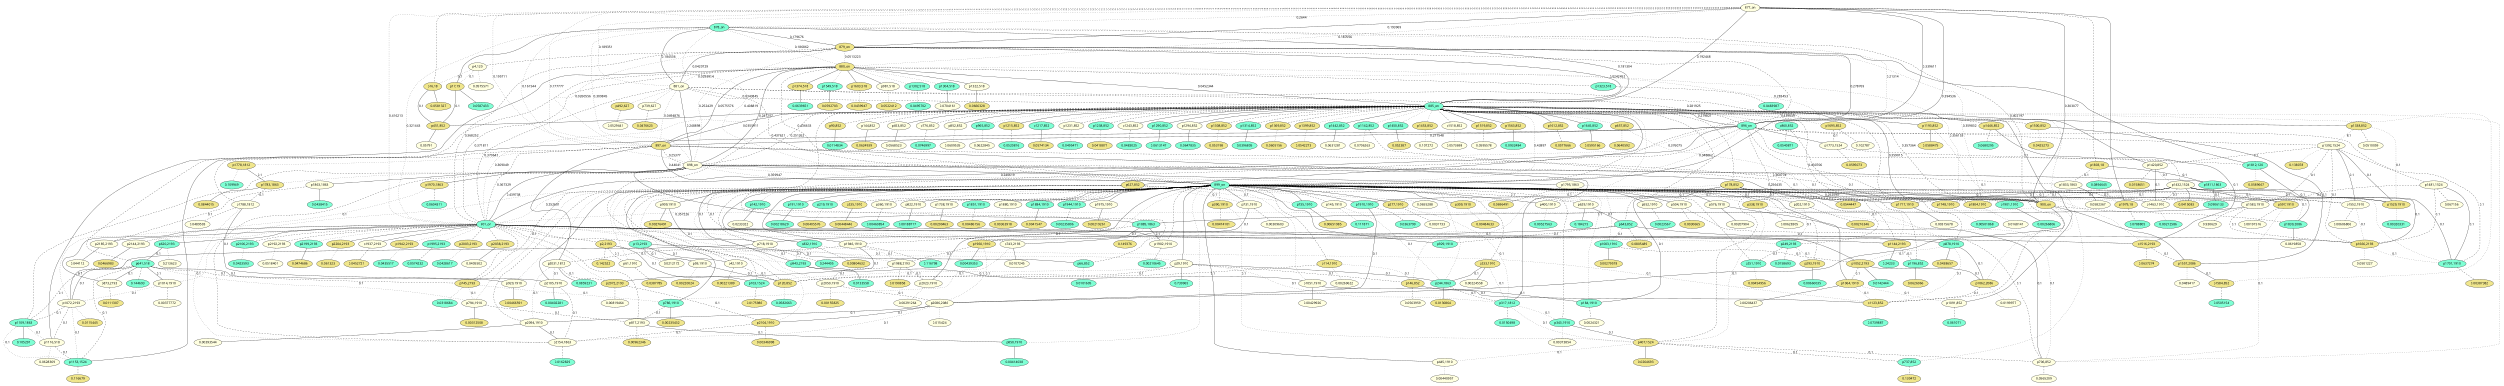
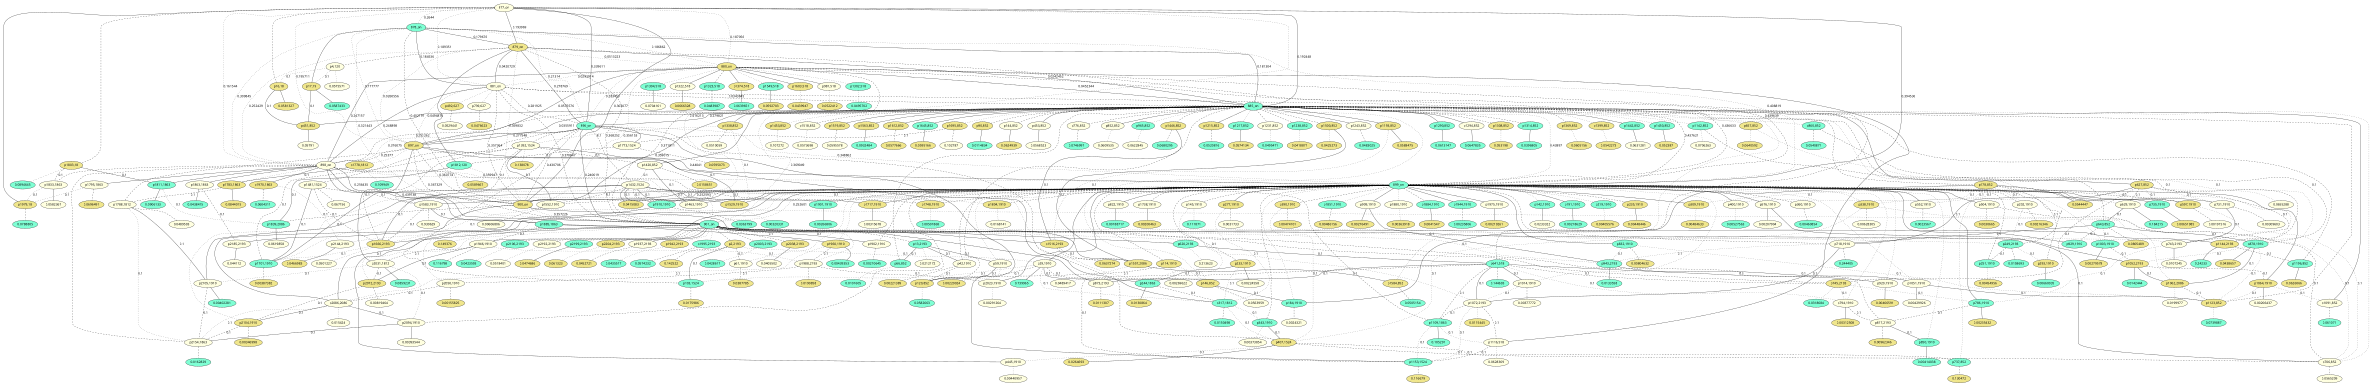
node "0.00212586": removed
node "p2003,2193": fillcolor khaki -> aquamarine
